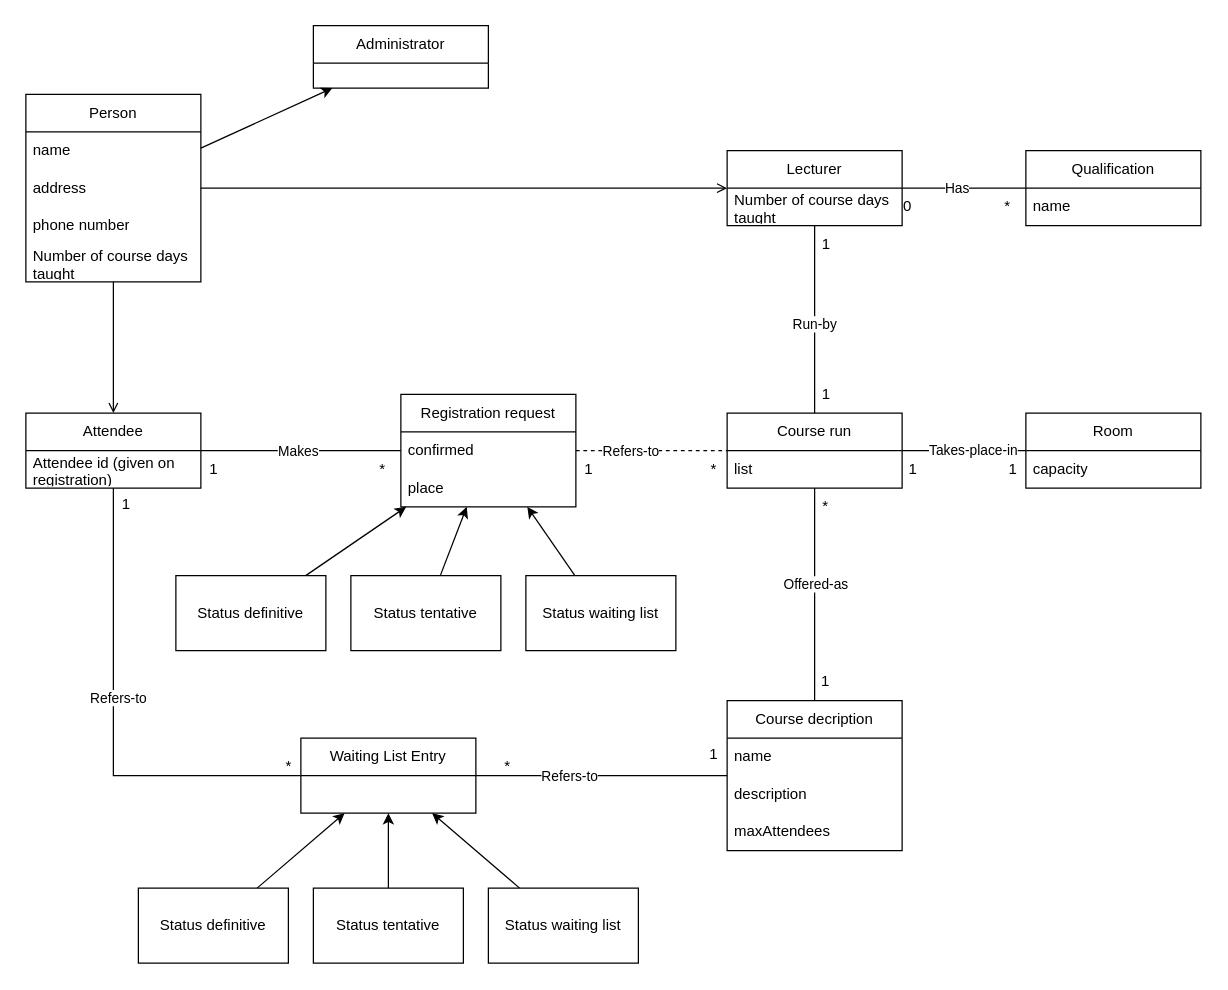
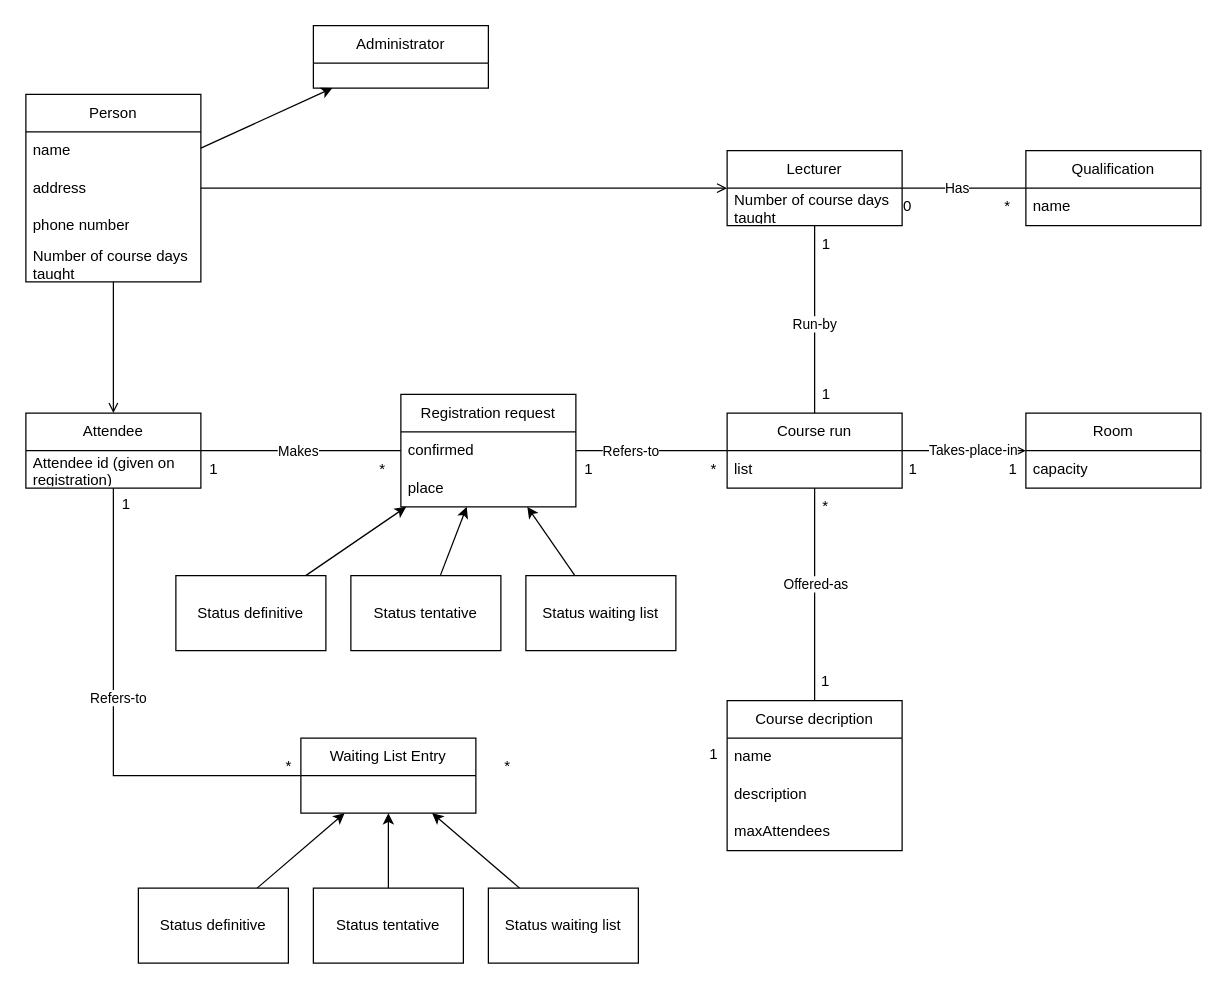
edge "Registration request" -- "Course run": style dashed -> solid
edge "Course run" -- "Room": arrowhead none -> open
edge "Waiting List Entry" -- "Course decription": removed, label "Refers-to"
